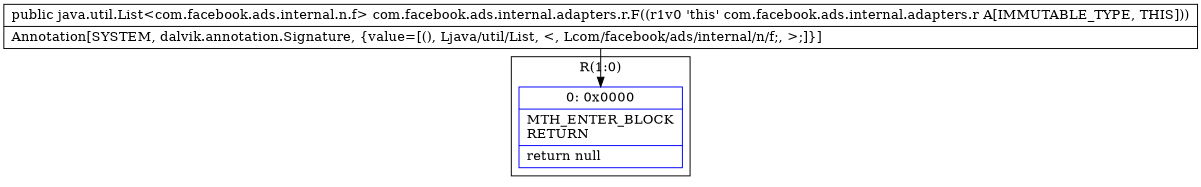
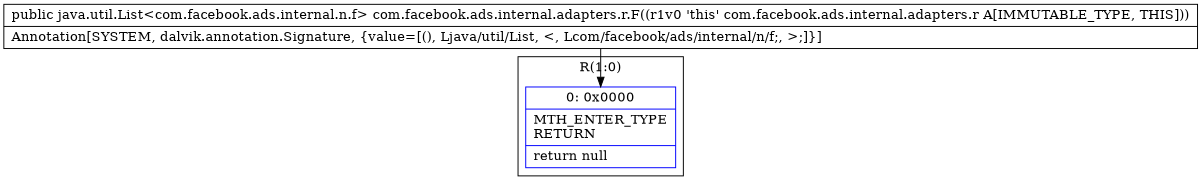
node "0: 0x0000": text "MTH_ENTER_BLOCK" -> "MTH_ENTER_TYPE"
